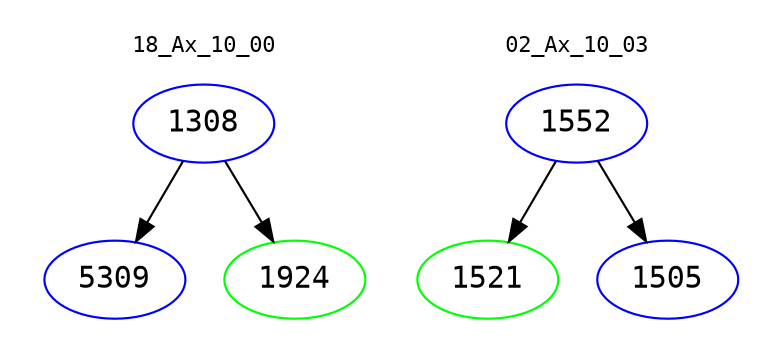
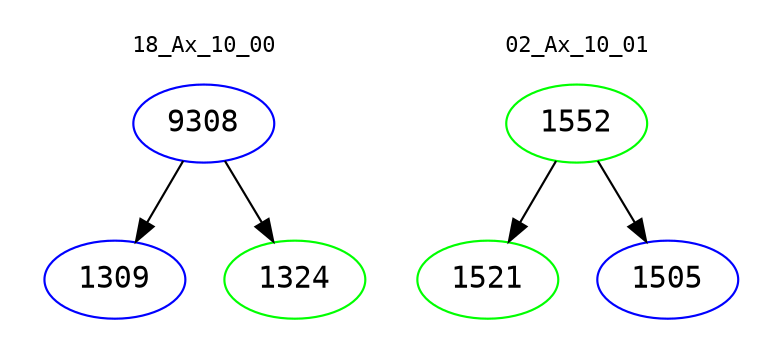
cluster "02_Ax_10_03": label "02_Ax_10_03" -> "02_Ax_10_01"
node "1308": label "1308" -> "9308"
node "1552": color blue -> green
node "5309": label "5309" -> "1309"
node "1924": label "1924" -> "1324"
